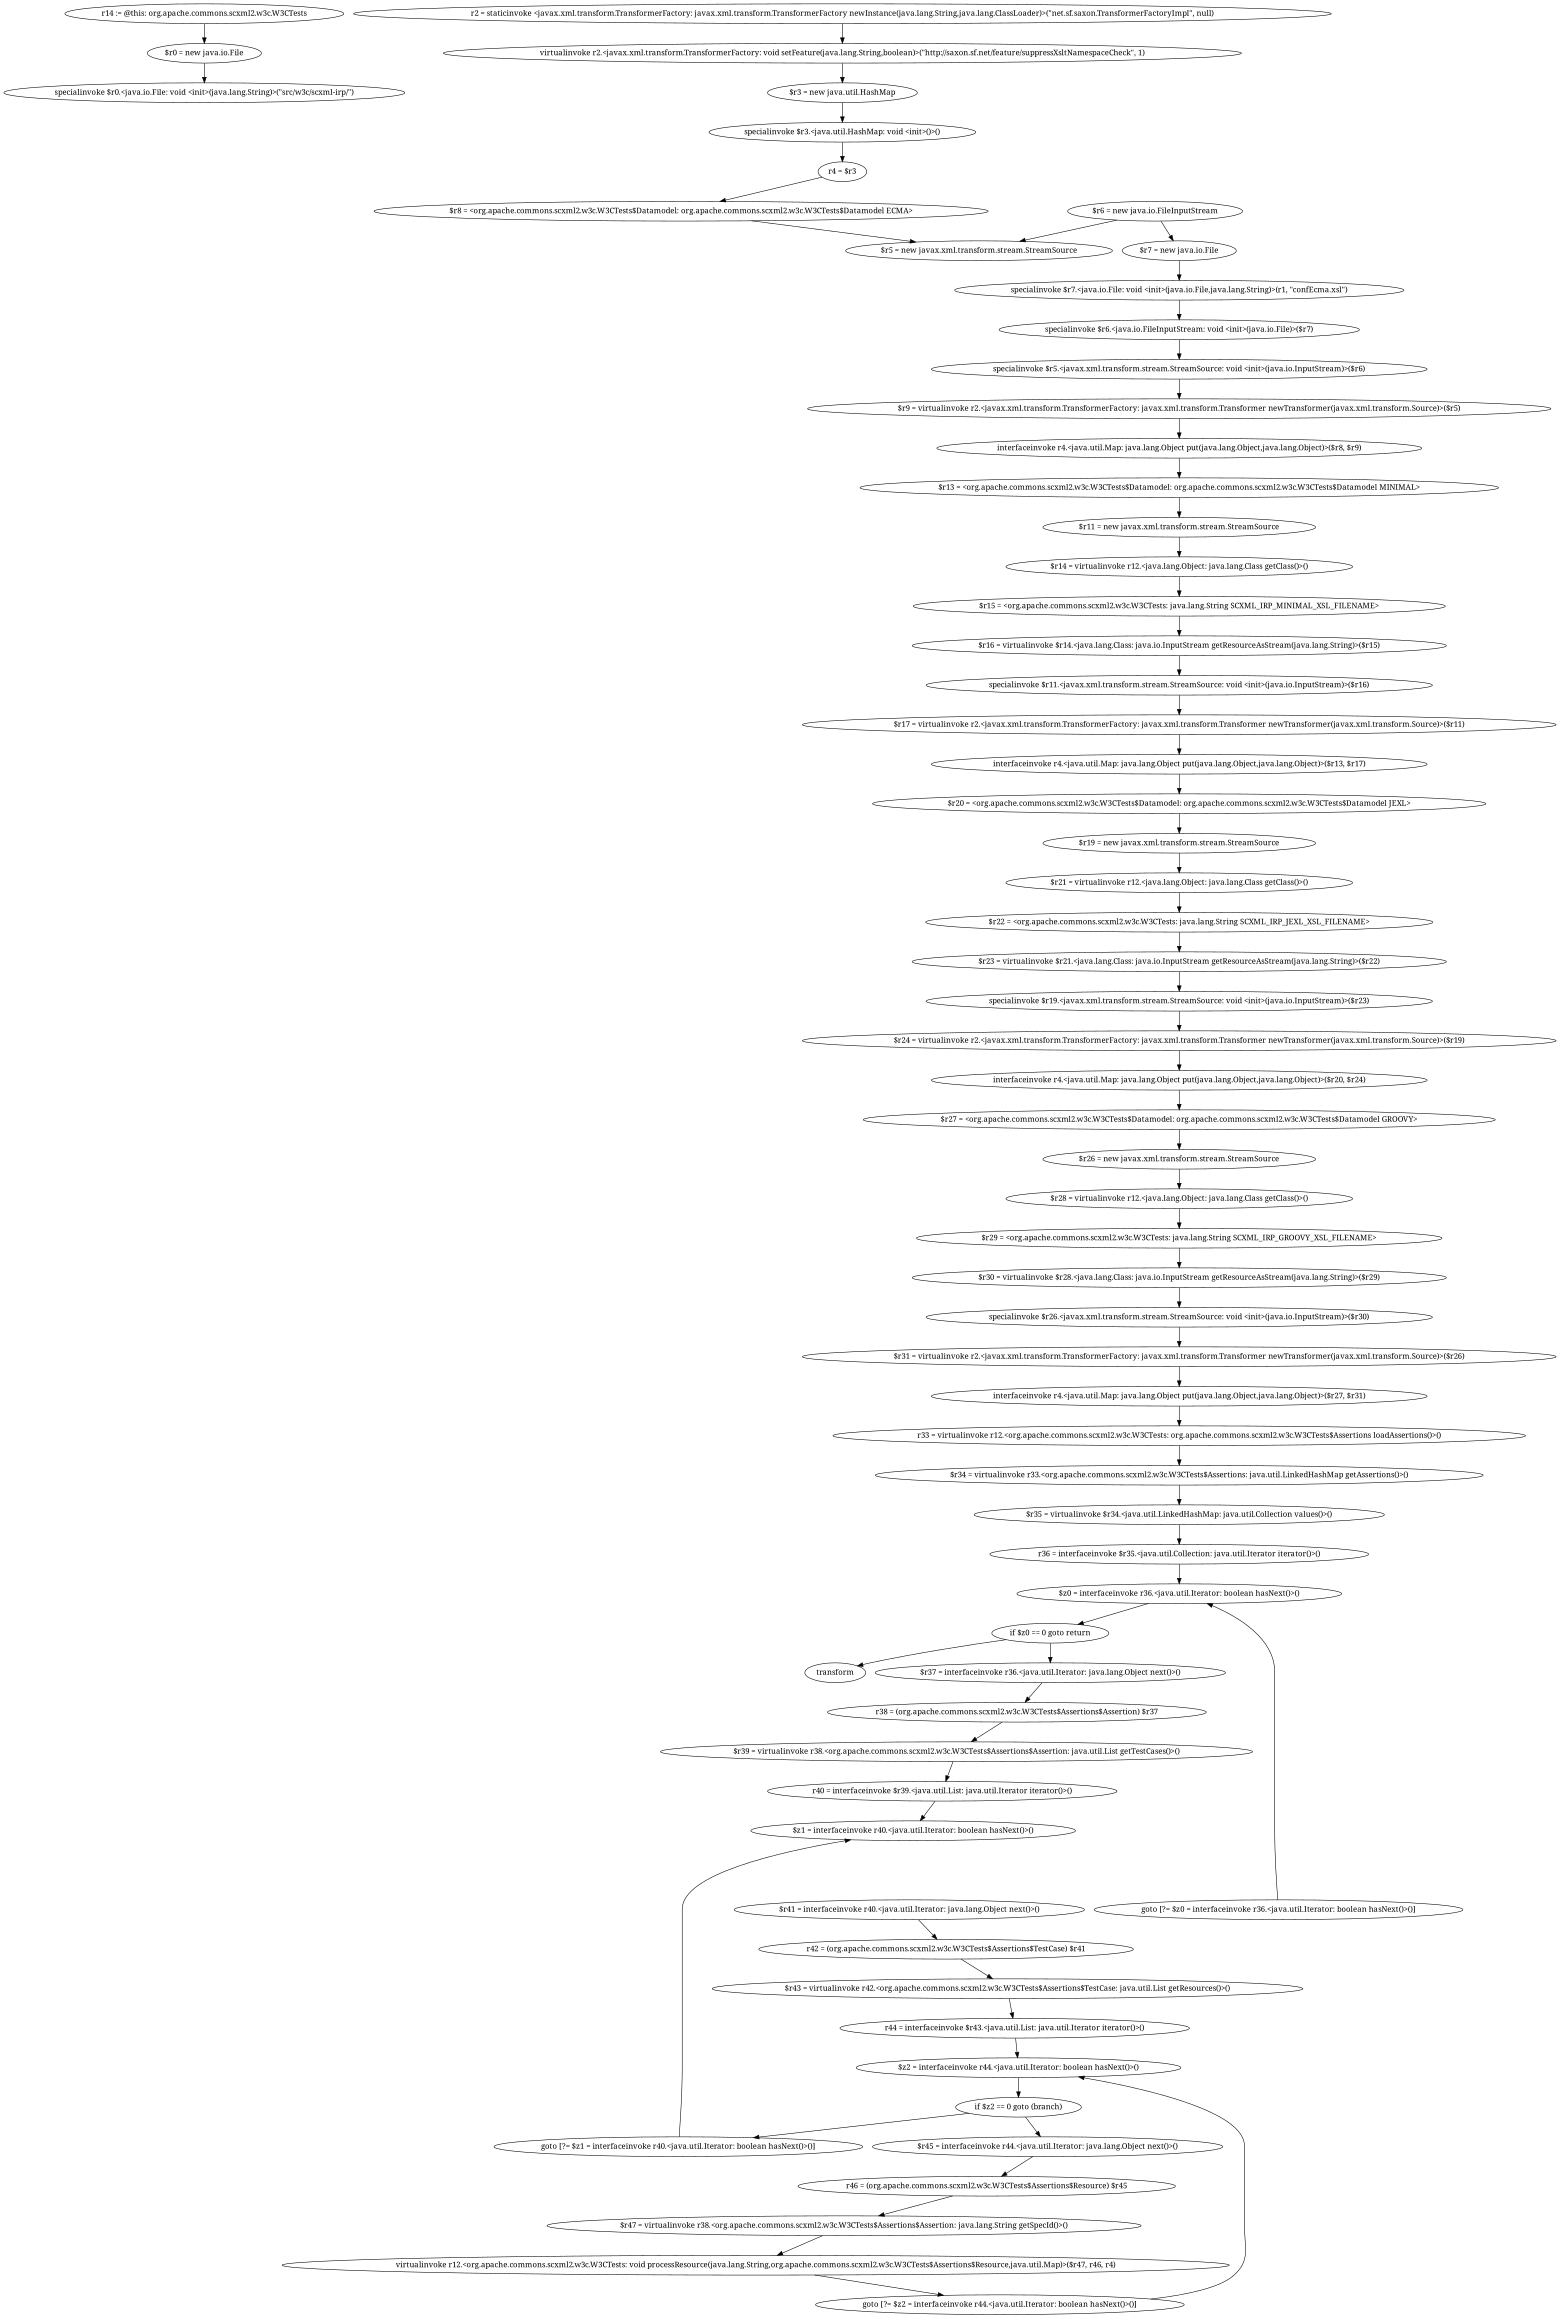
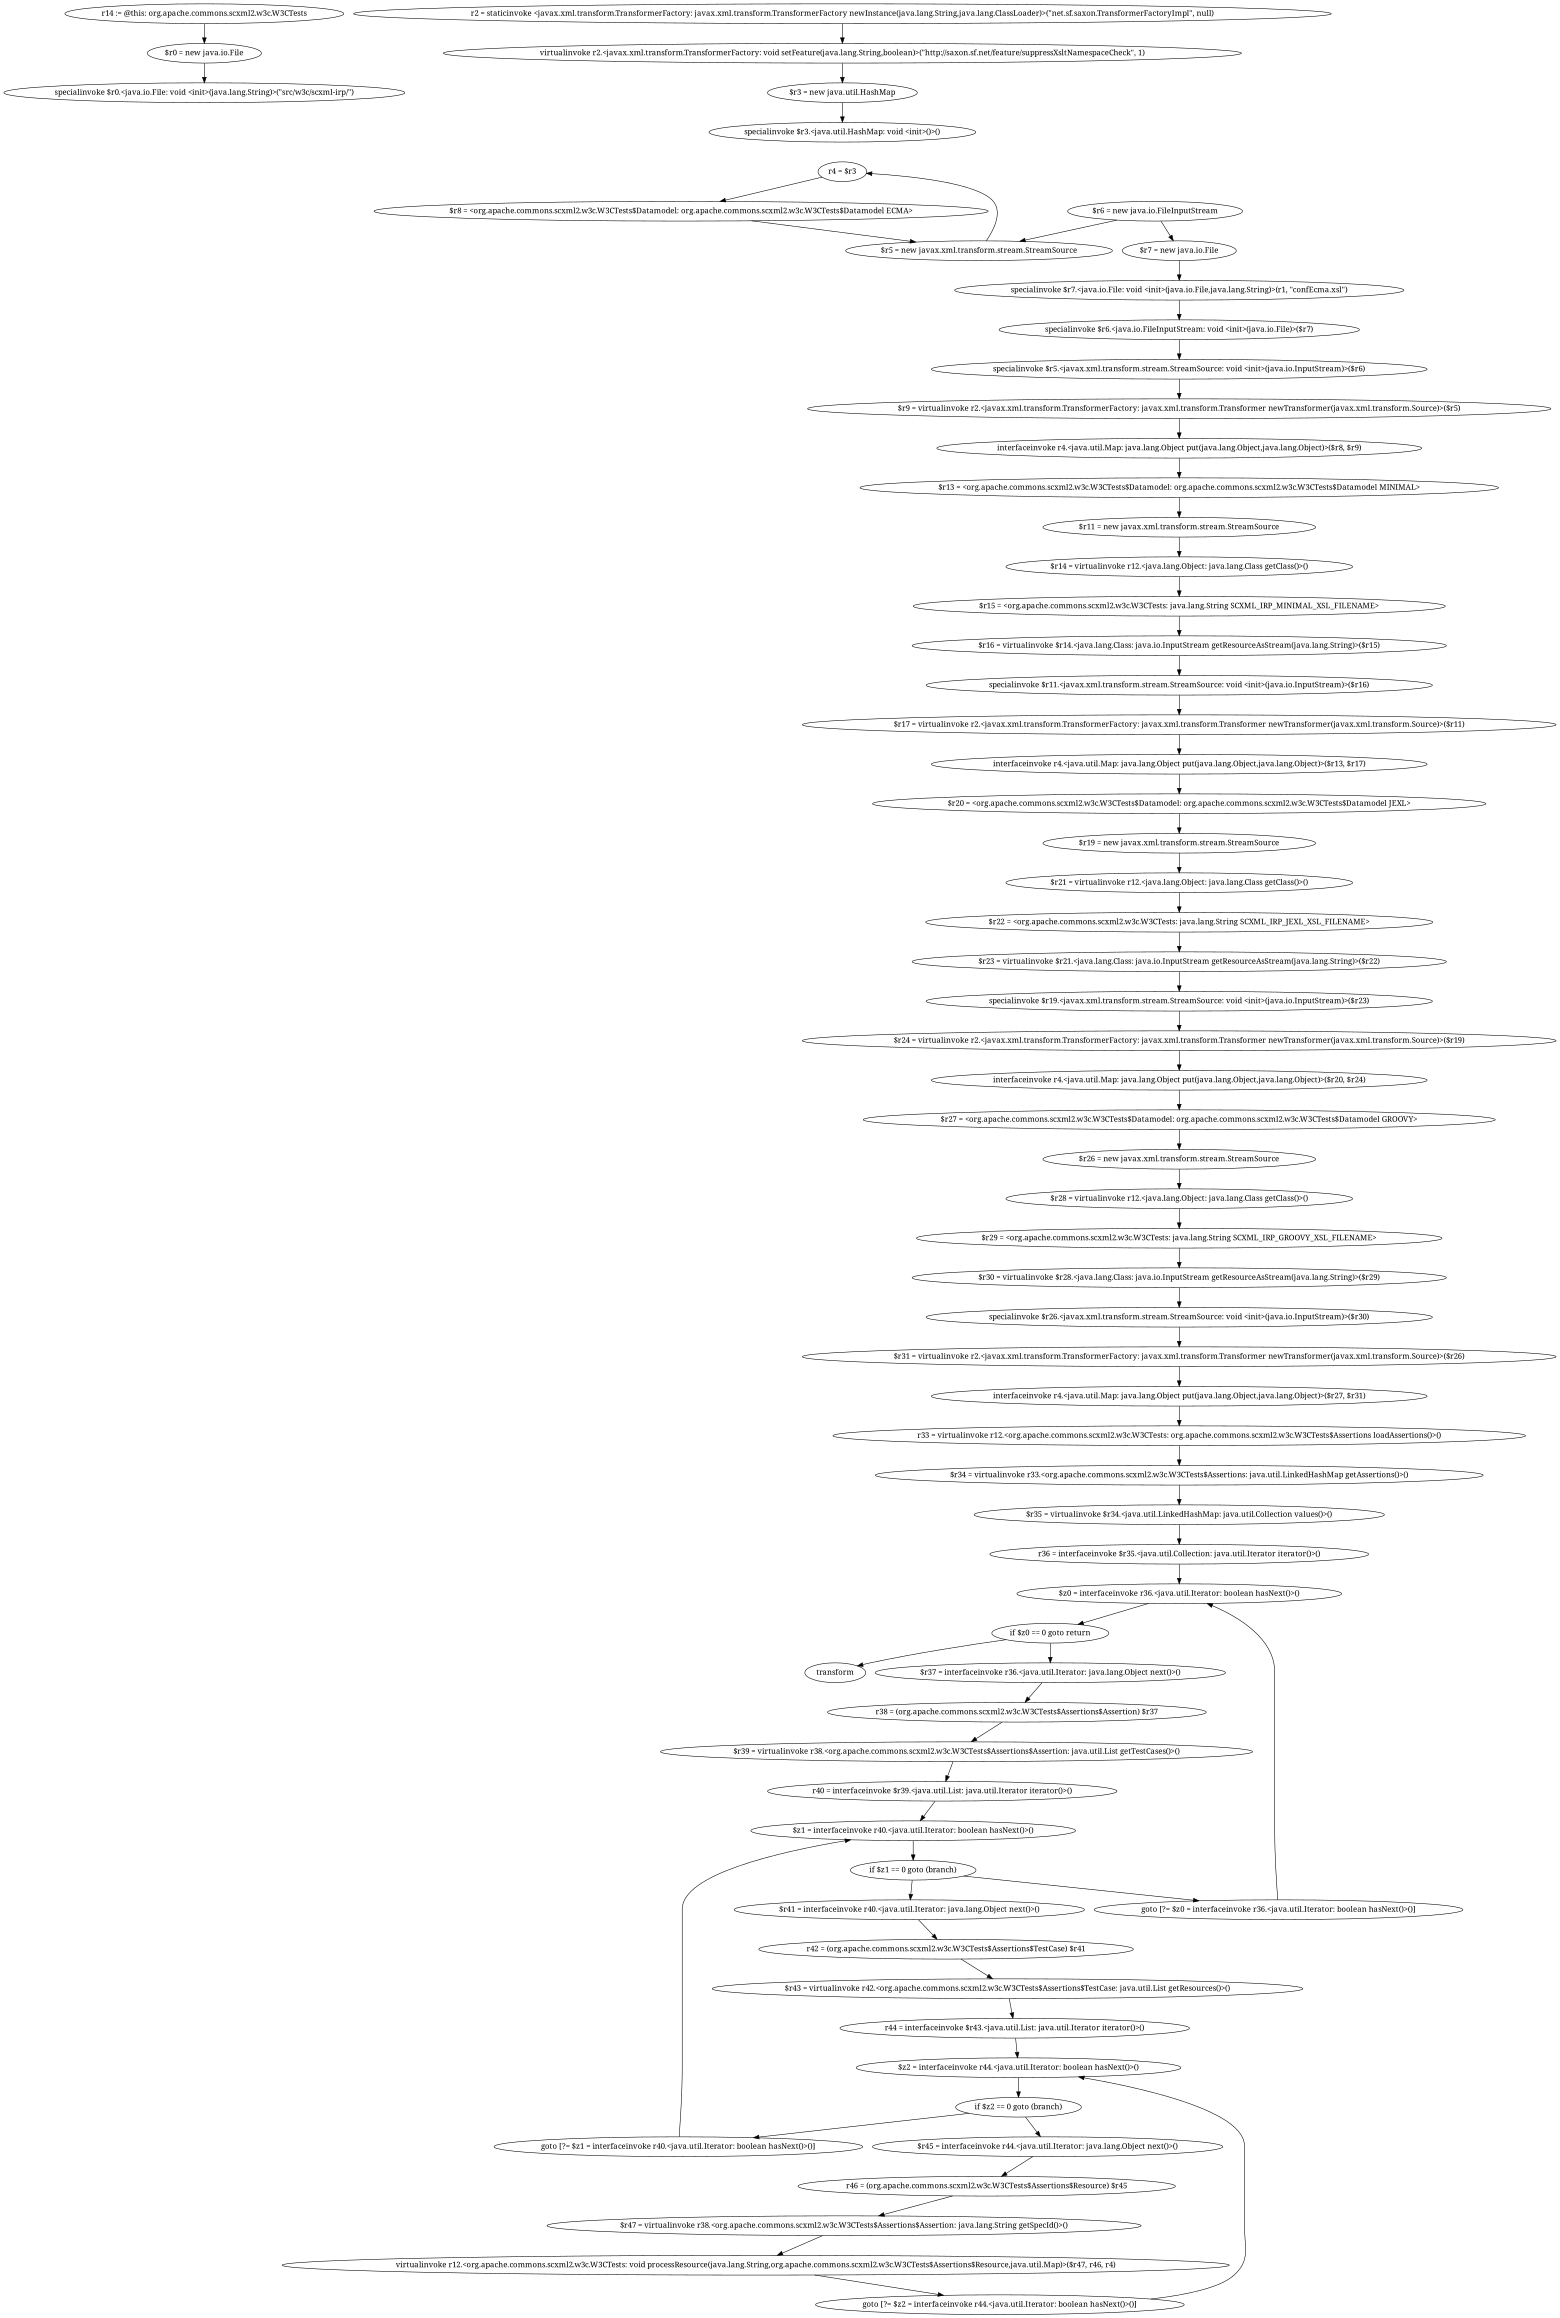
edge "specialinvoke $r3.<java.util.HashMap: void <init>()>()" -> "r4 = $r3": now "$r5 = new javax.xml.transform.stream.StreamSource" -> "r4 = $r3"
node "if $z1 == 0 goto (branch)": added
